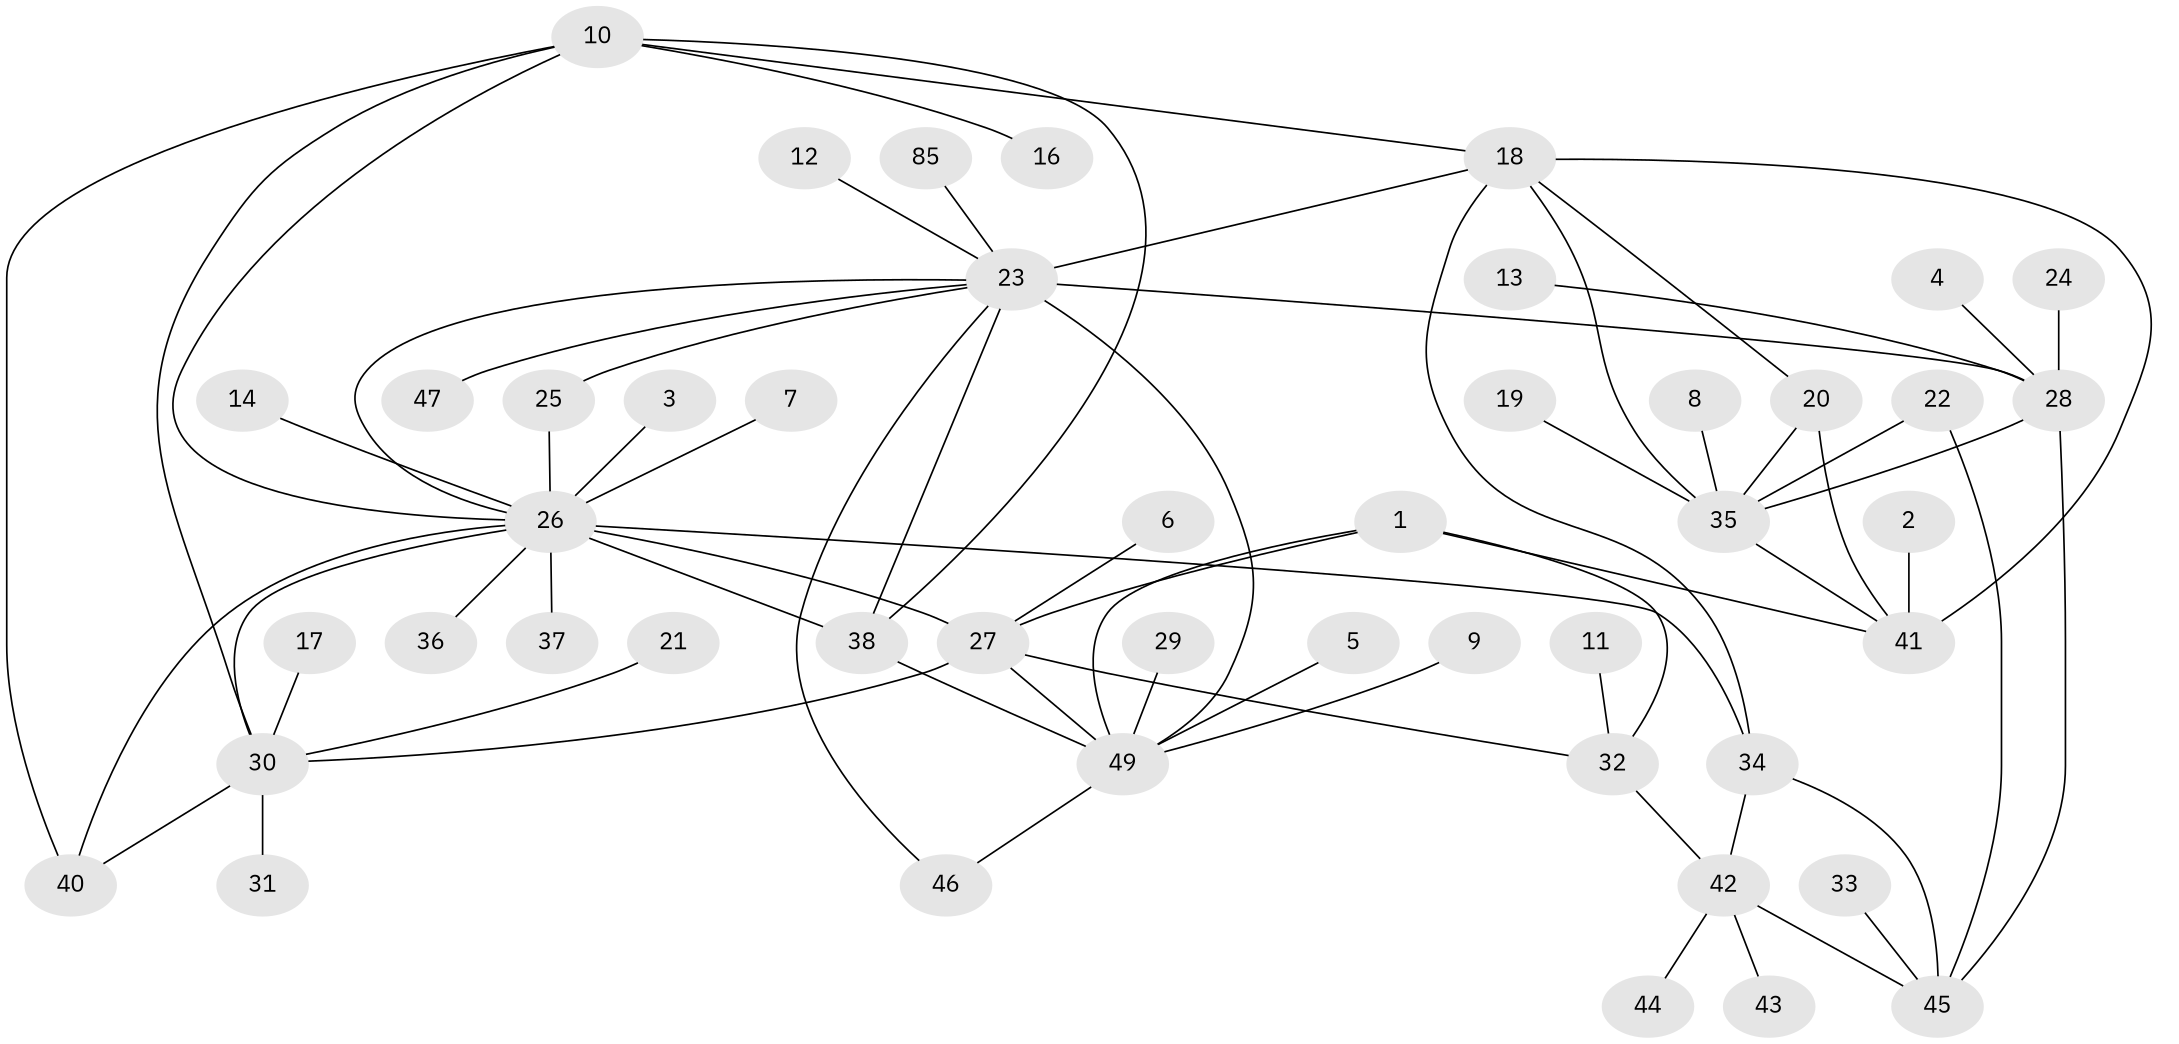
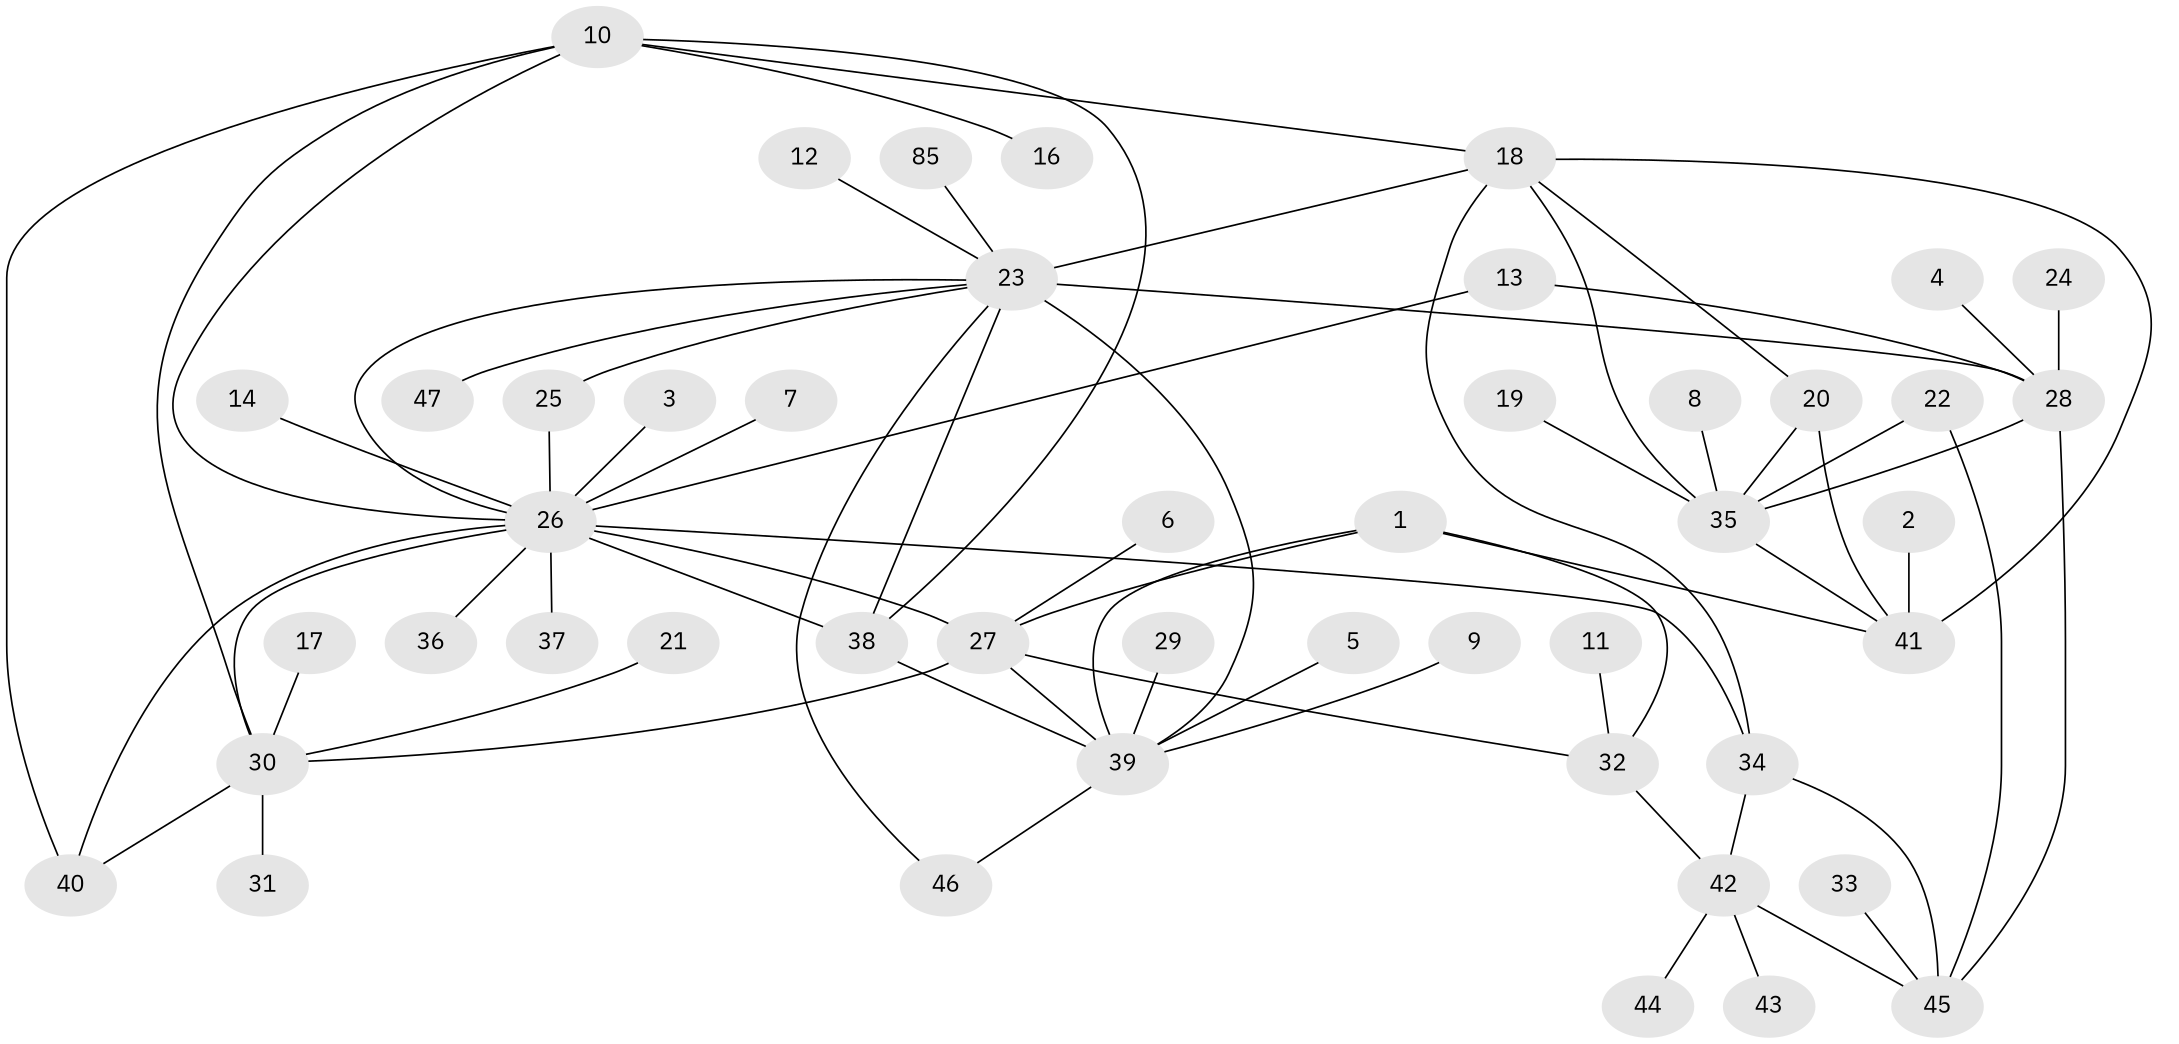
edge "13" -- "26": added
node "49": label "49" -> "39"
